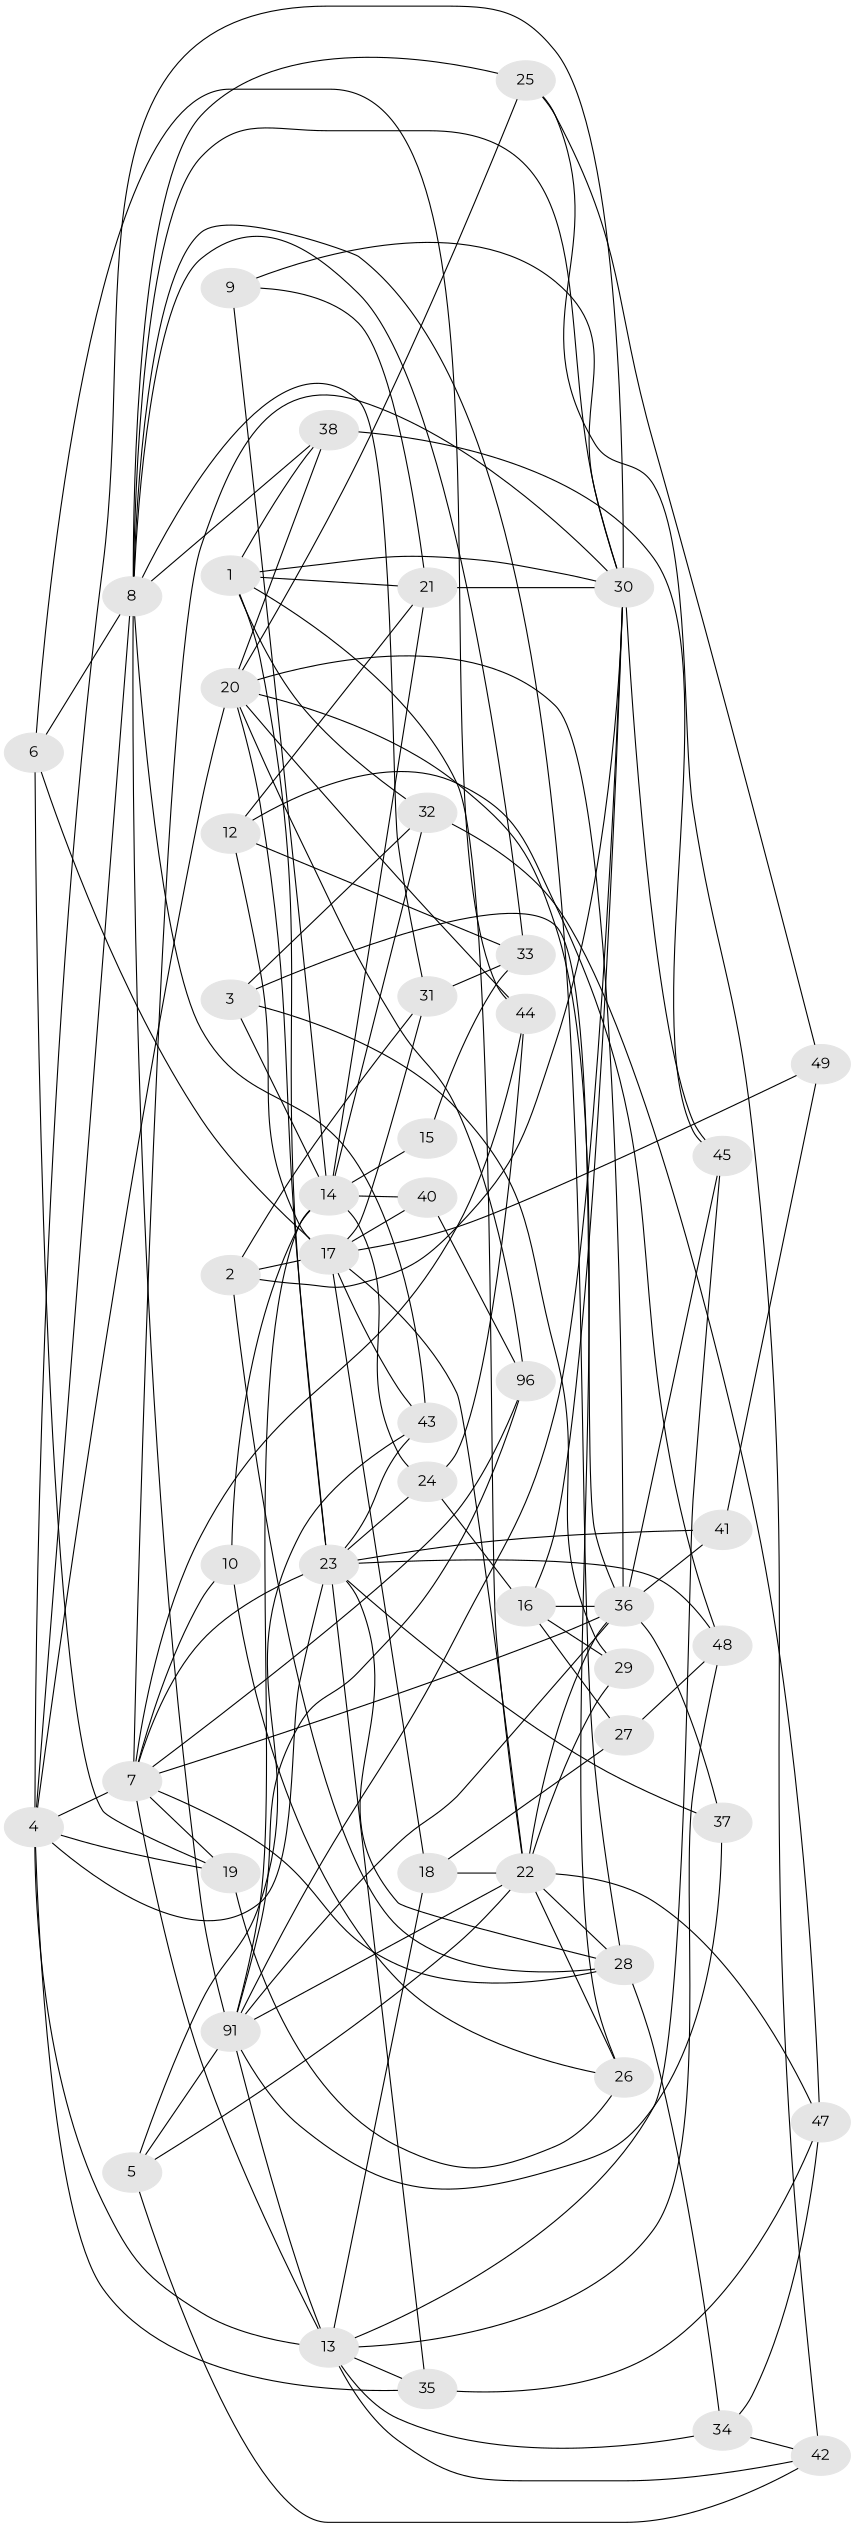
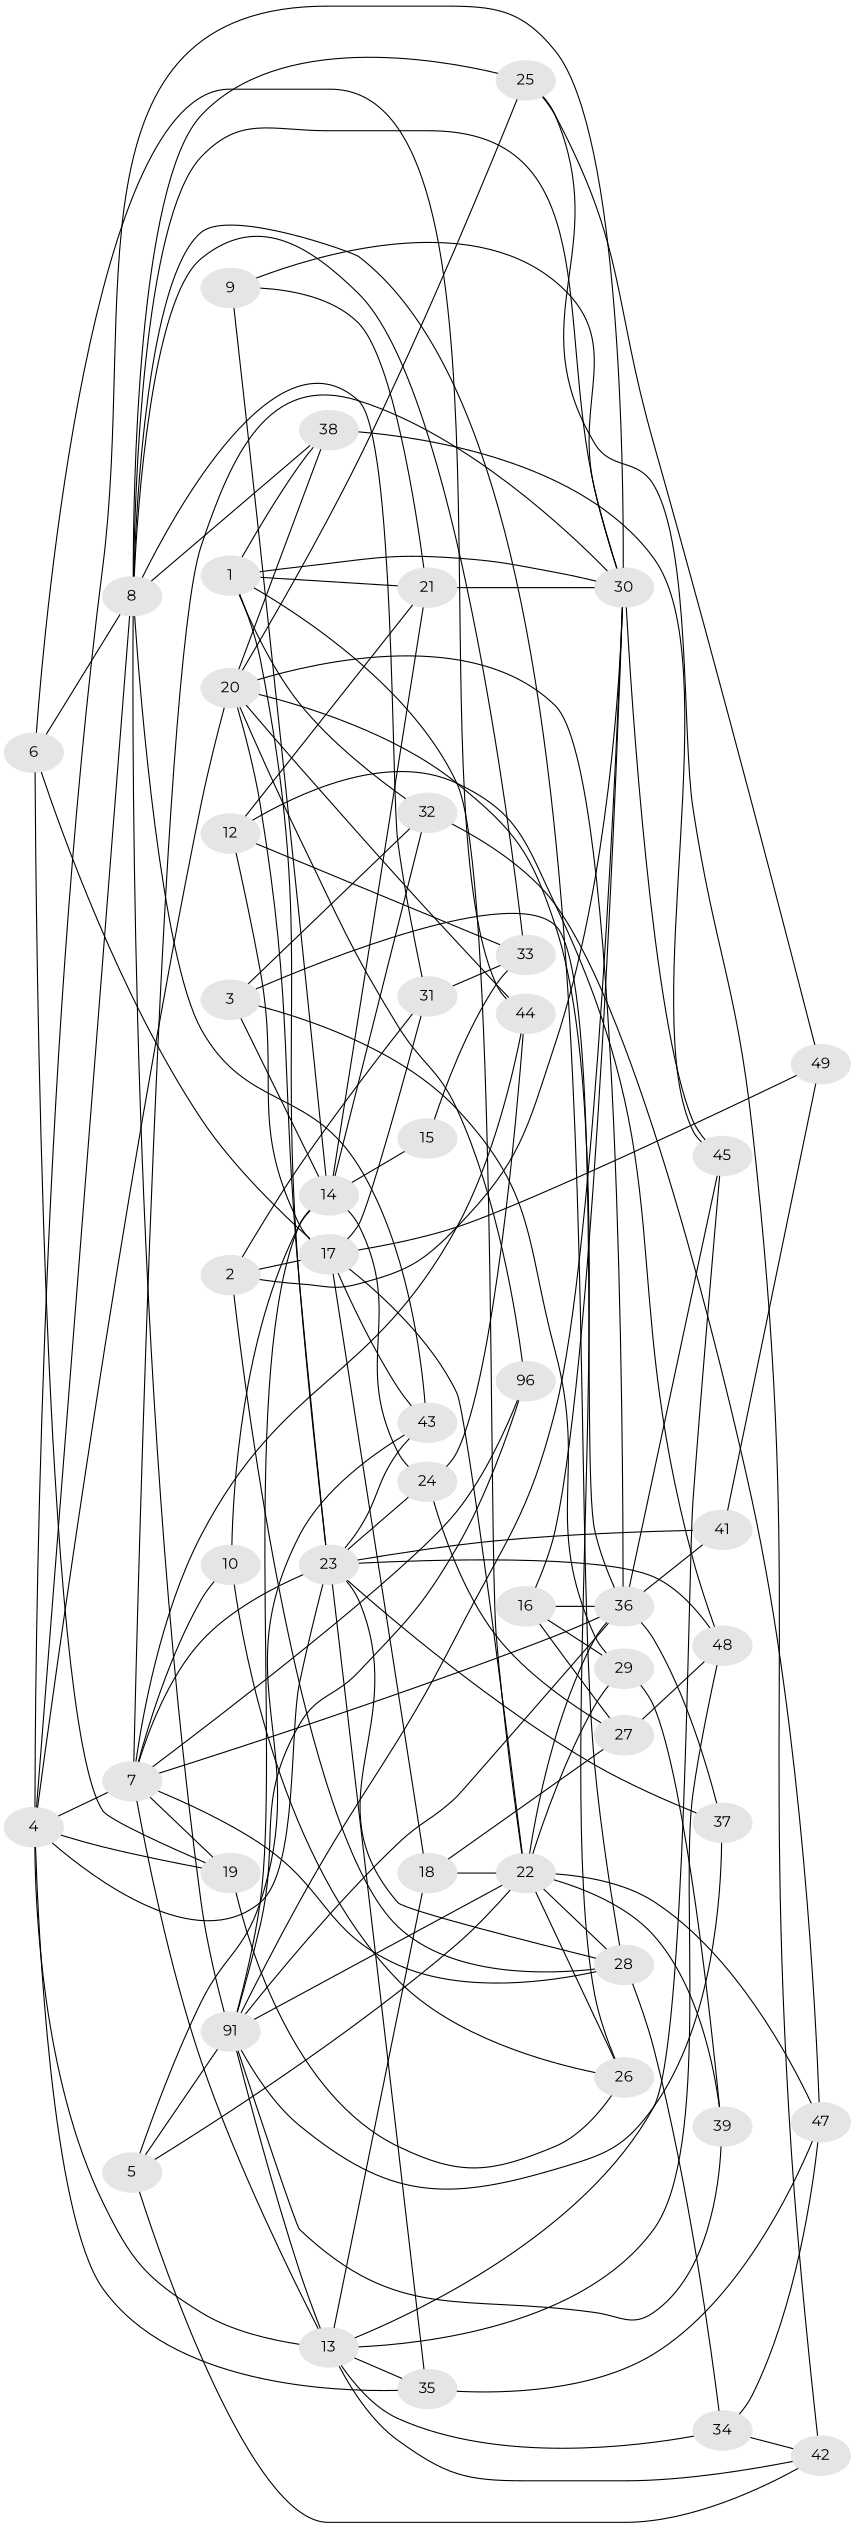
node "40": removed
edge "24" -- "16": now "24" -- "27"
node "39": added
